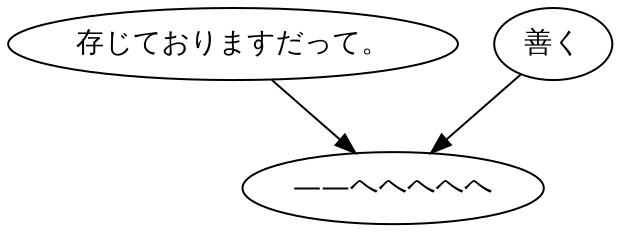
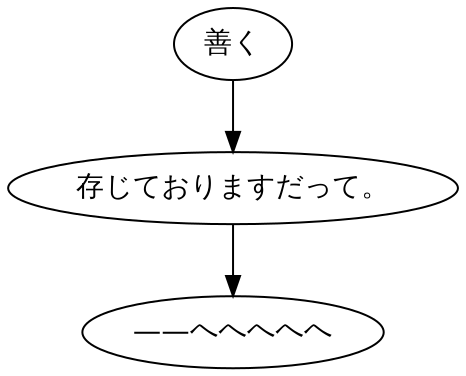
edge "善く" -> "——へへへへへ": now "善く" -> "存じておりますだって。"
